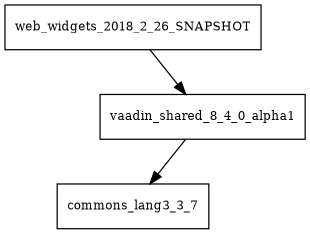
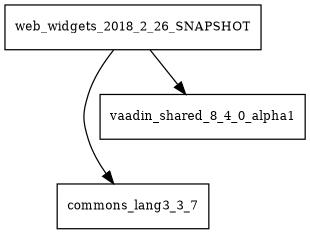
edge "vaadin_shared_8_4_0_alpha1" -> "commons_lang3_3_7": now "web_widgets_2018_2_26_SNAPSHOT" -> "commons_lang3_3_7"
